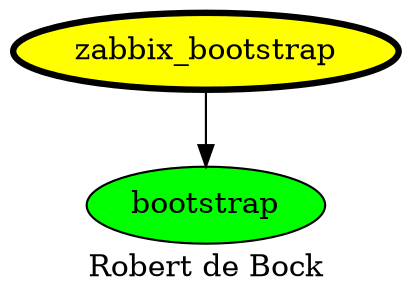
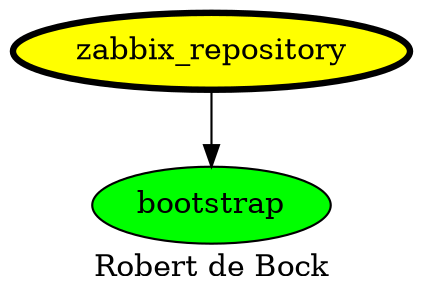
node "zabbix_bootstrap": label "zabbix_bootstrap" -> "zabbix_repository"
